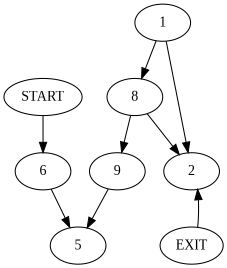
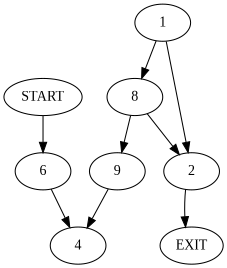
edge "EXIT" -> "2": reversed
node "5": label "5" -> "4"
